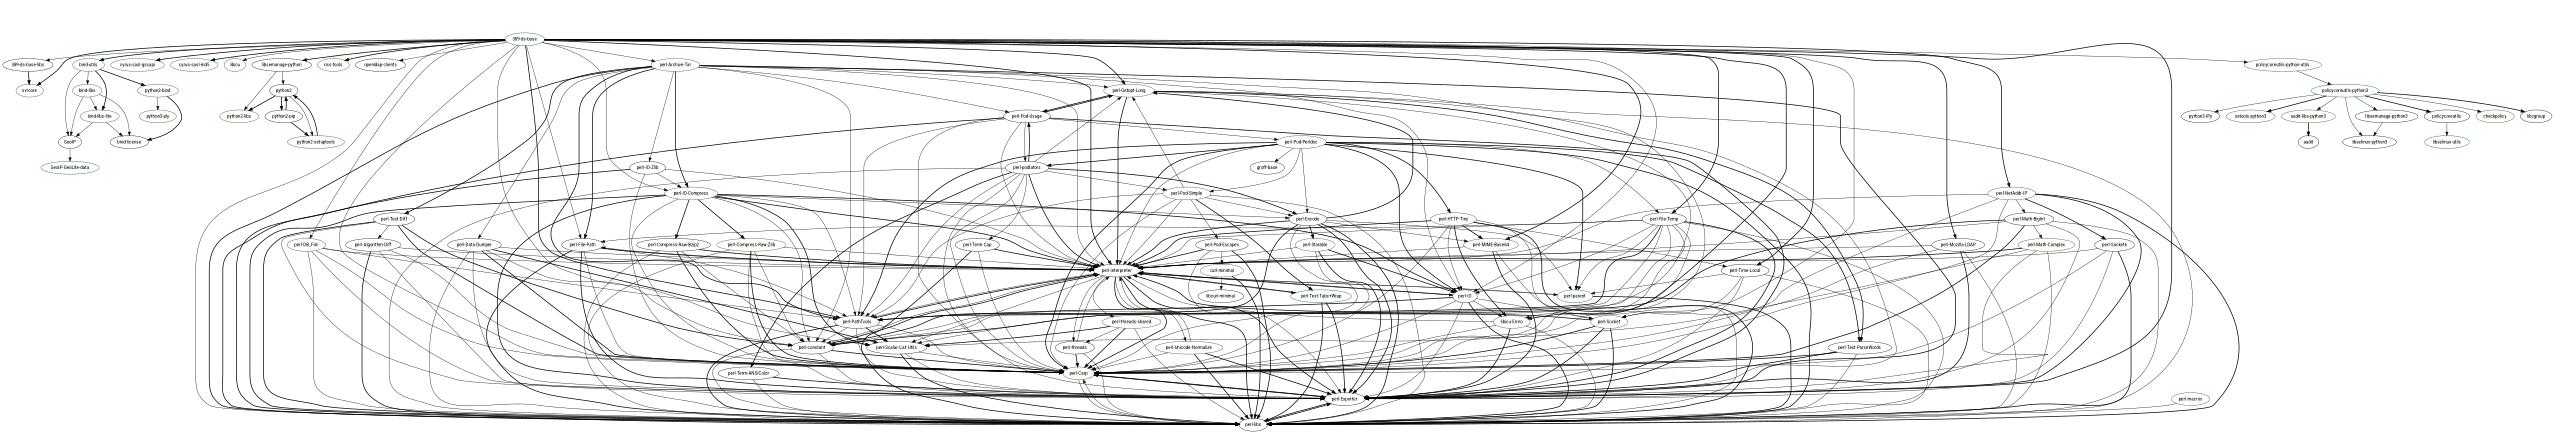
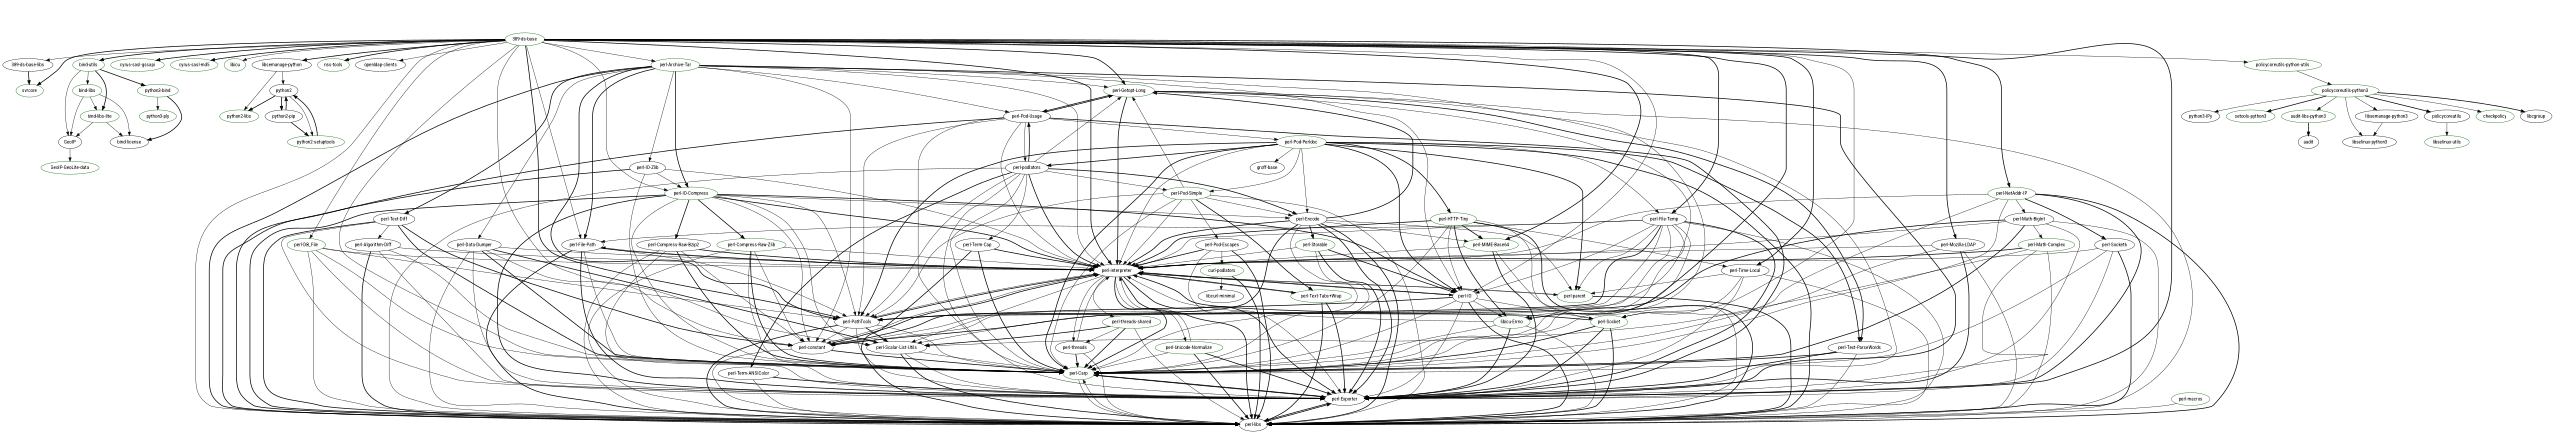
edge "perl-IO-Compress" -> "perl-Scalar-List-Utils": style bold -> solid
node "curl-minimal": label "curl-minimal" -> "curl-podlators"
edge "perl-Term-Cap" -> "perl-Carp": style solid -> bold
edge "perl-constant" -> "perl-Exporter": now "perl-Compress-Raw-Bzip2" -> "perl-Exporter"
